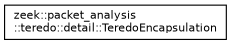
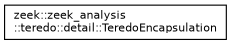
node "zeek::packet_analysis ::teredo::detail::TeredoEncapsulation": label "zeek::packet_analysis ::teredo::detail::TeredoEncapsulation" -> "zeek::zeek_analysis ::teredo::detail::TeredoEncapsulation"
